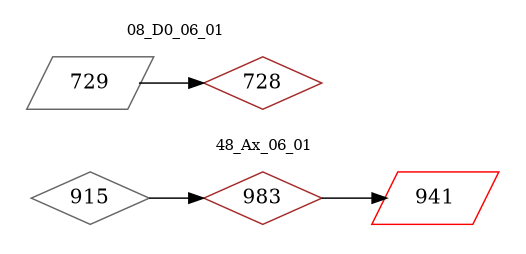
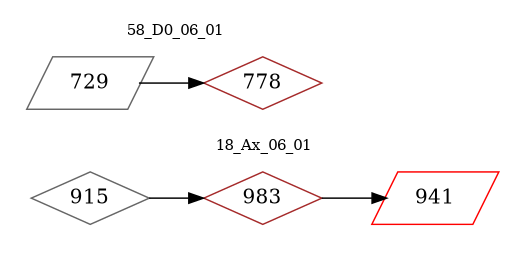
cluster "08_D0_06_01": label "08_D0_06_01" -> "58_D0_06_01"
node "728": label "728" -> "778"
cluster "48_Ax_06_01": label "48_Ax_06_01" -> "18_Ax_06_01"
